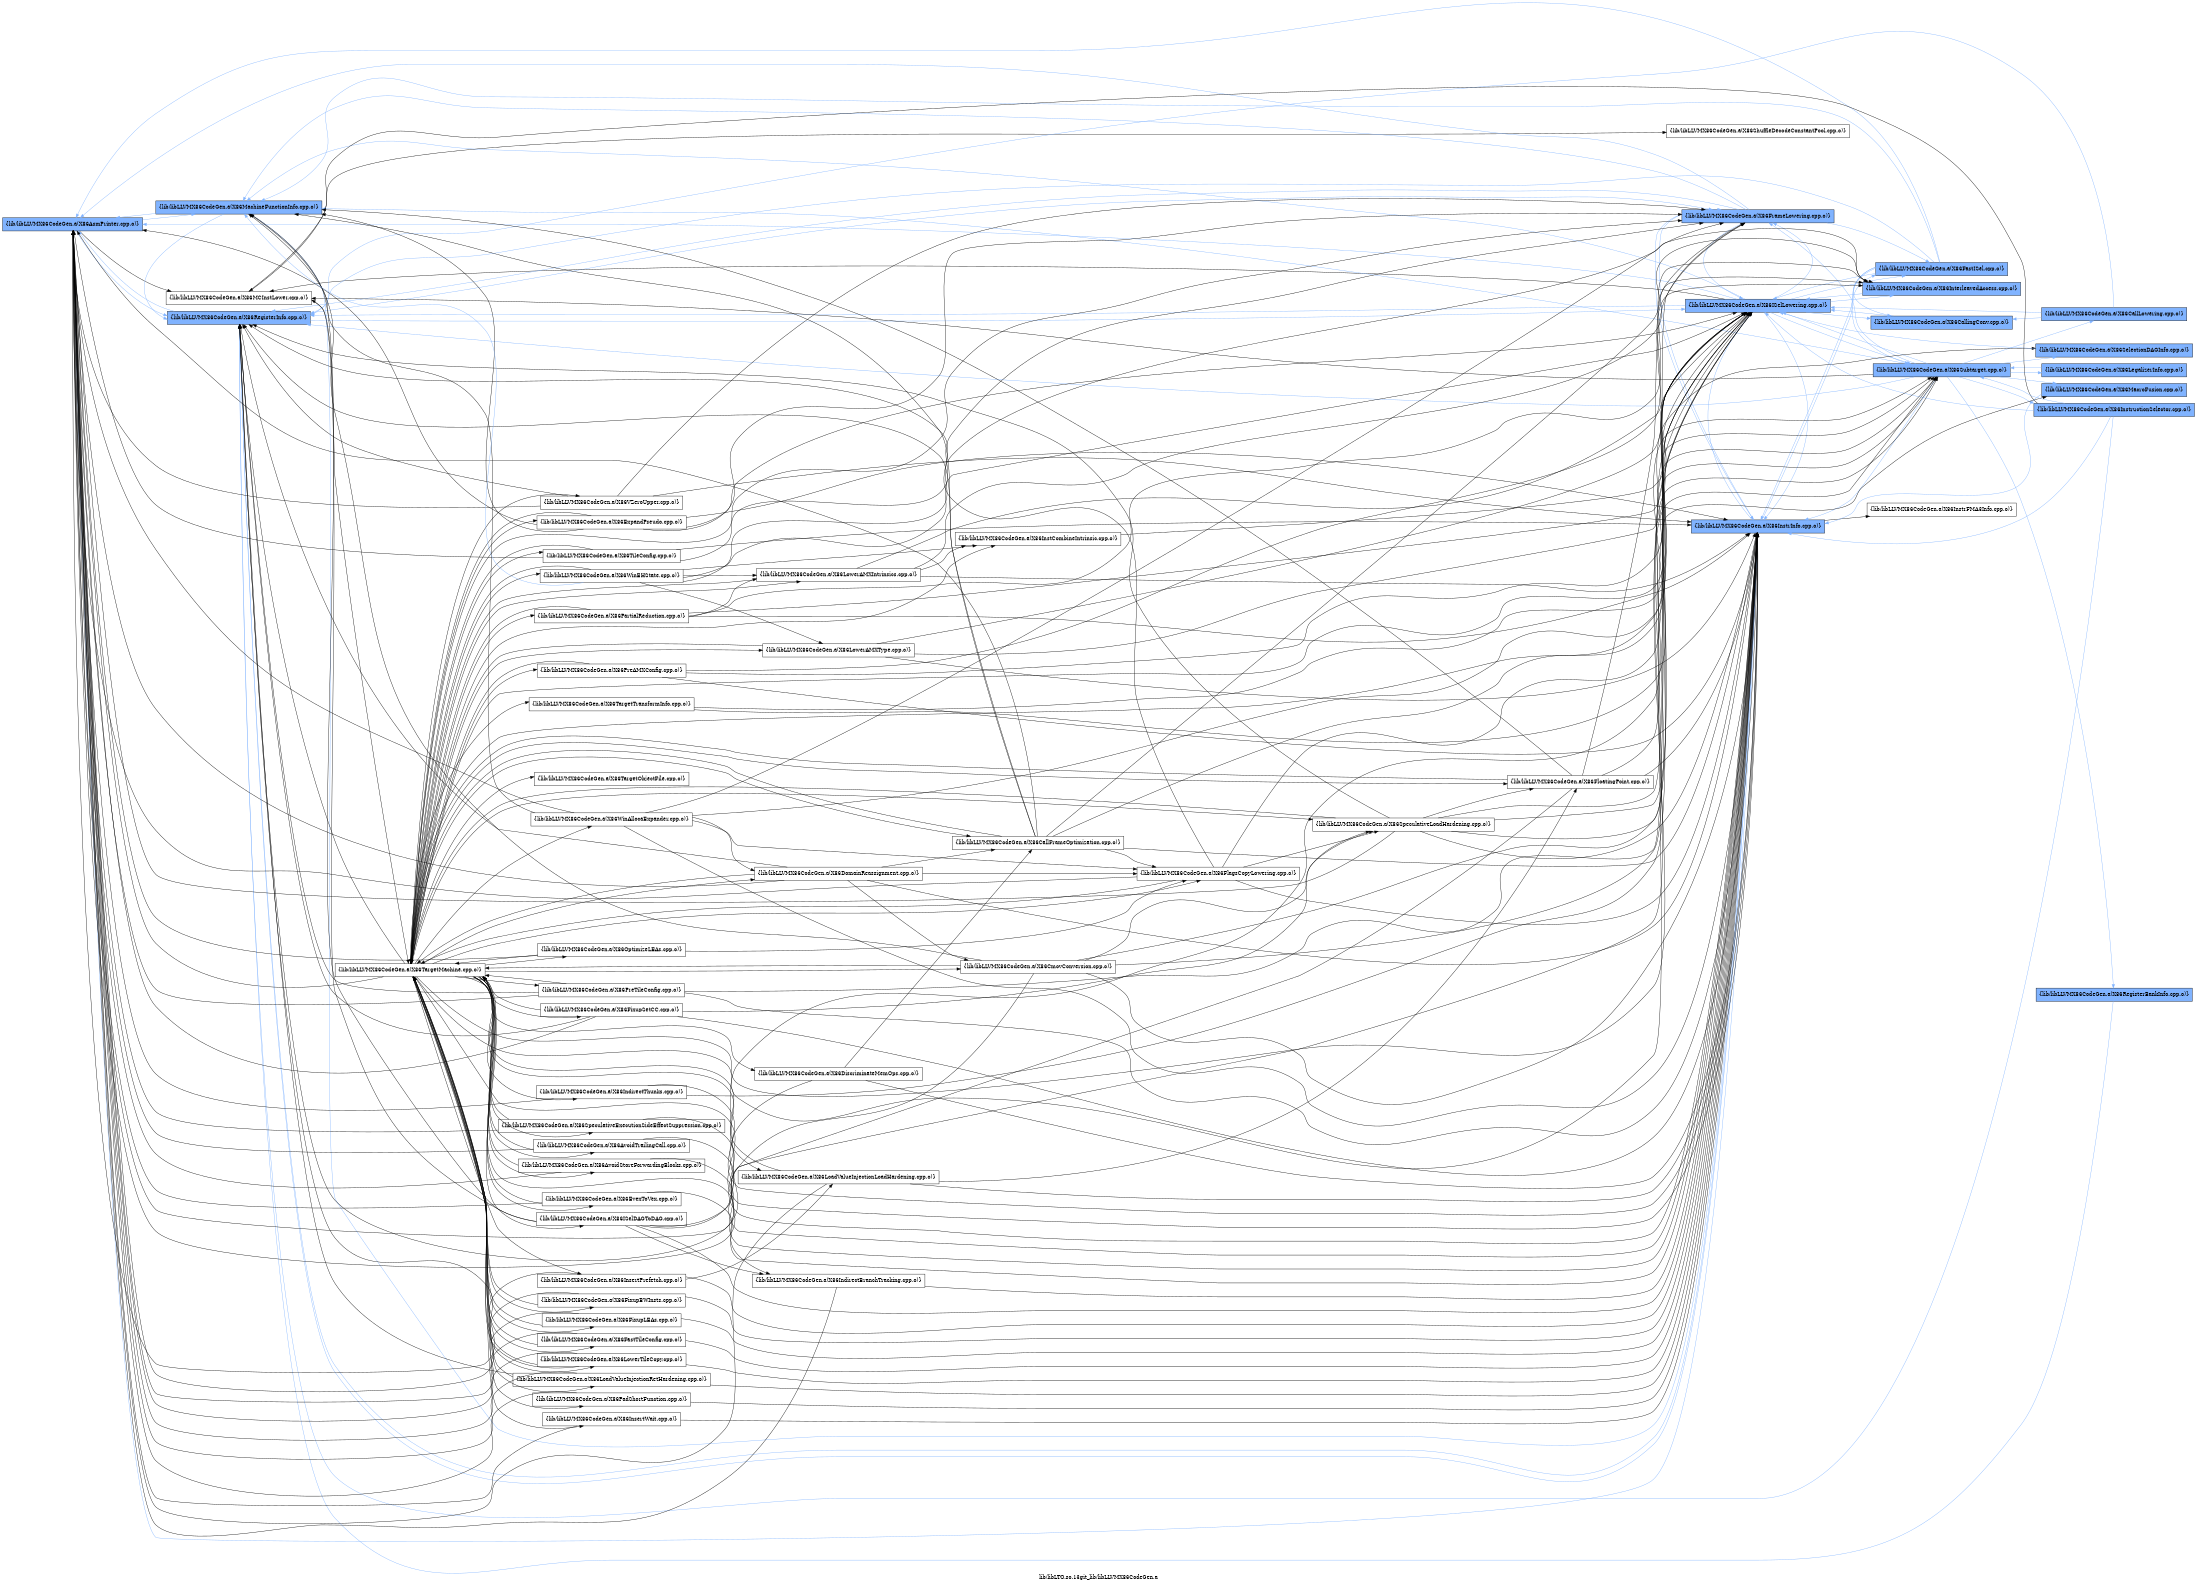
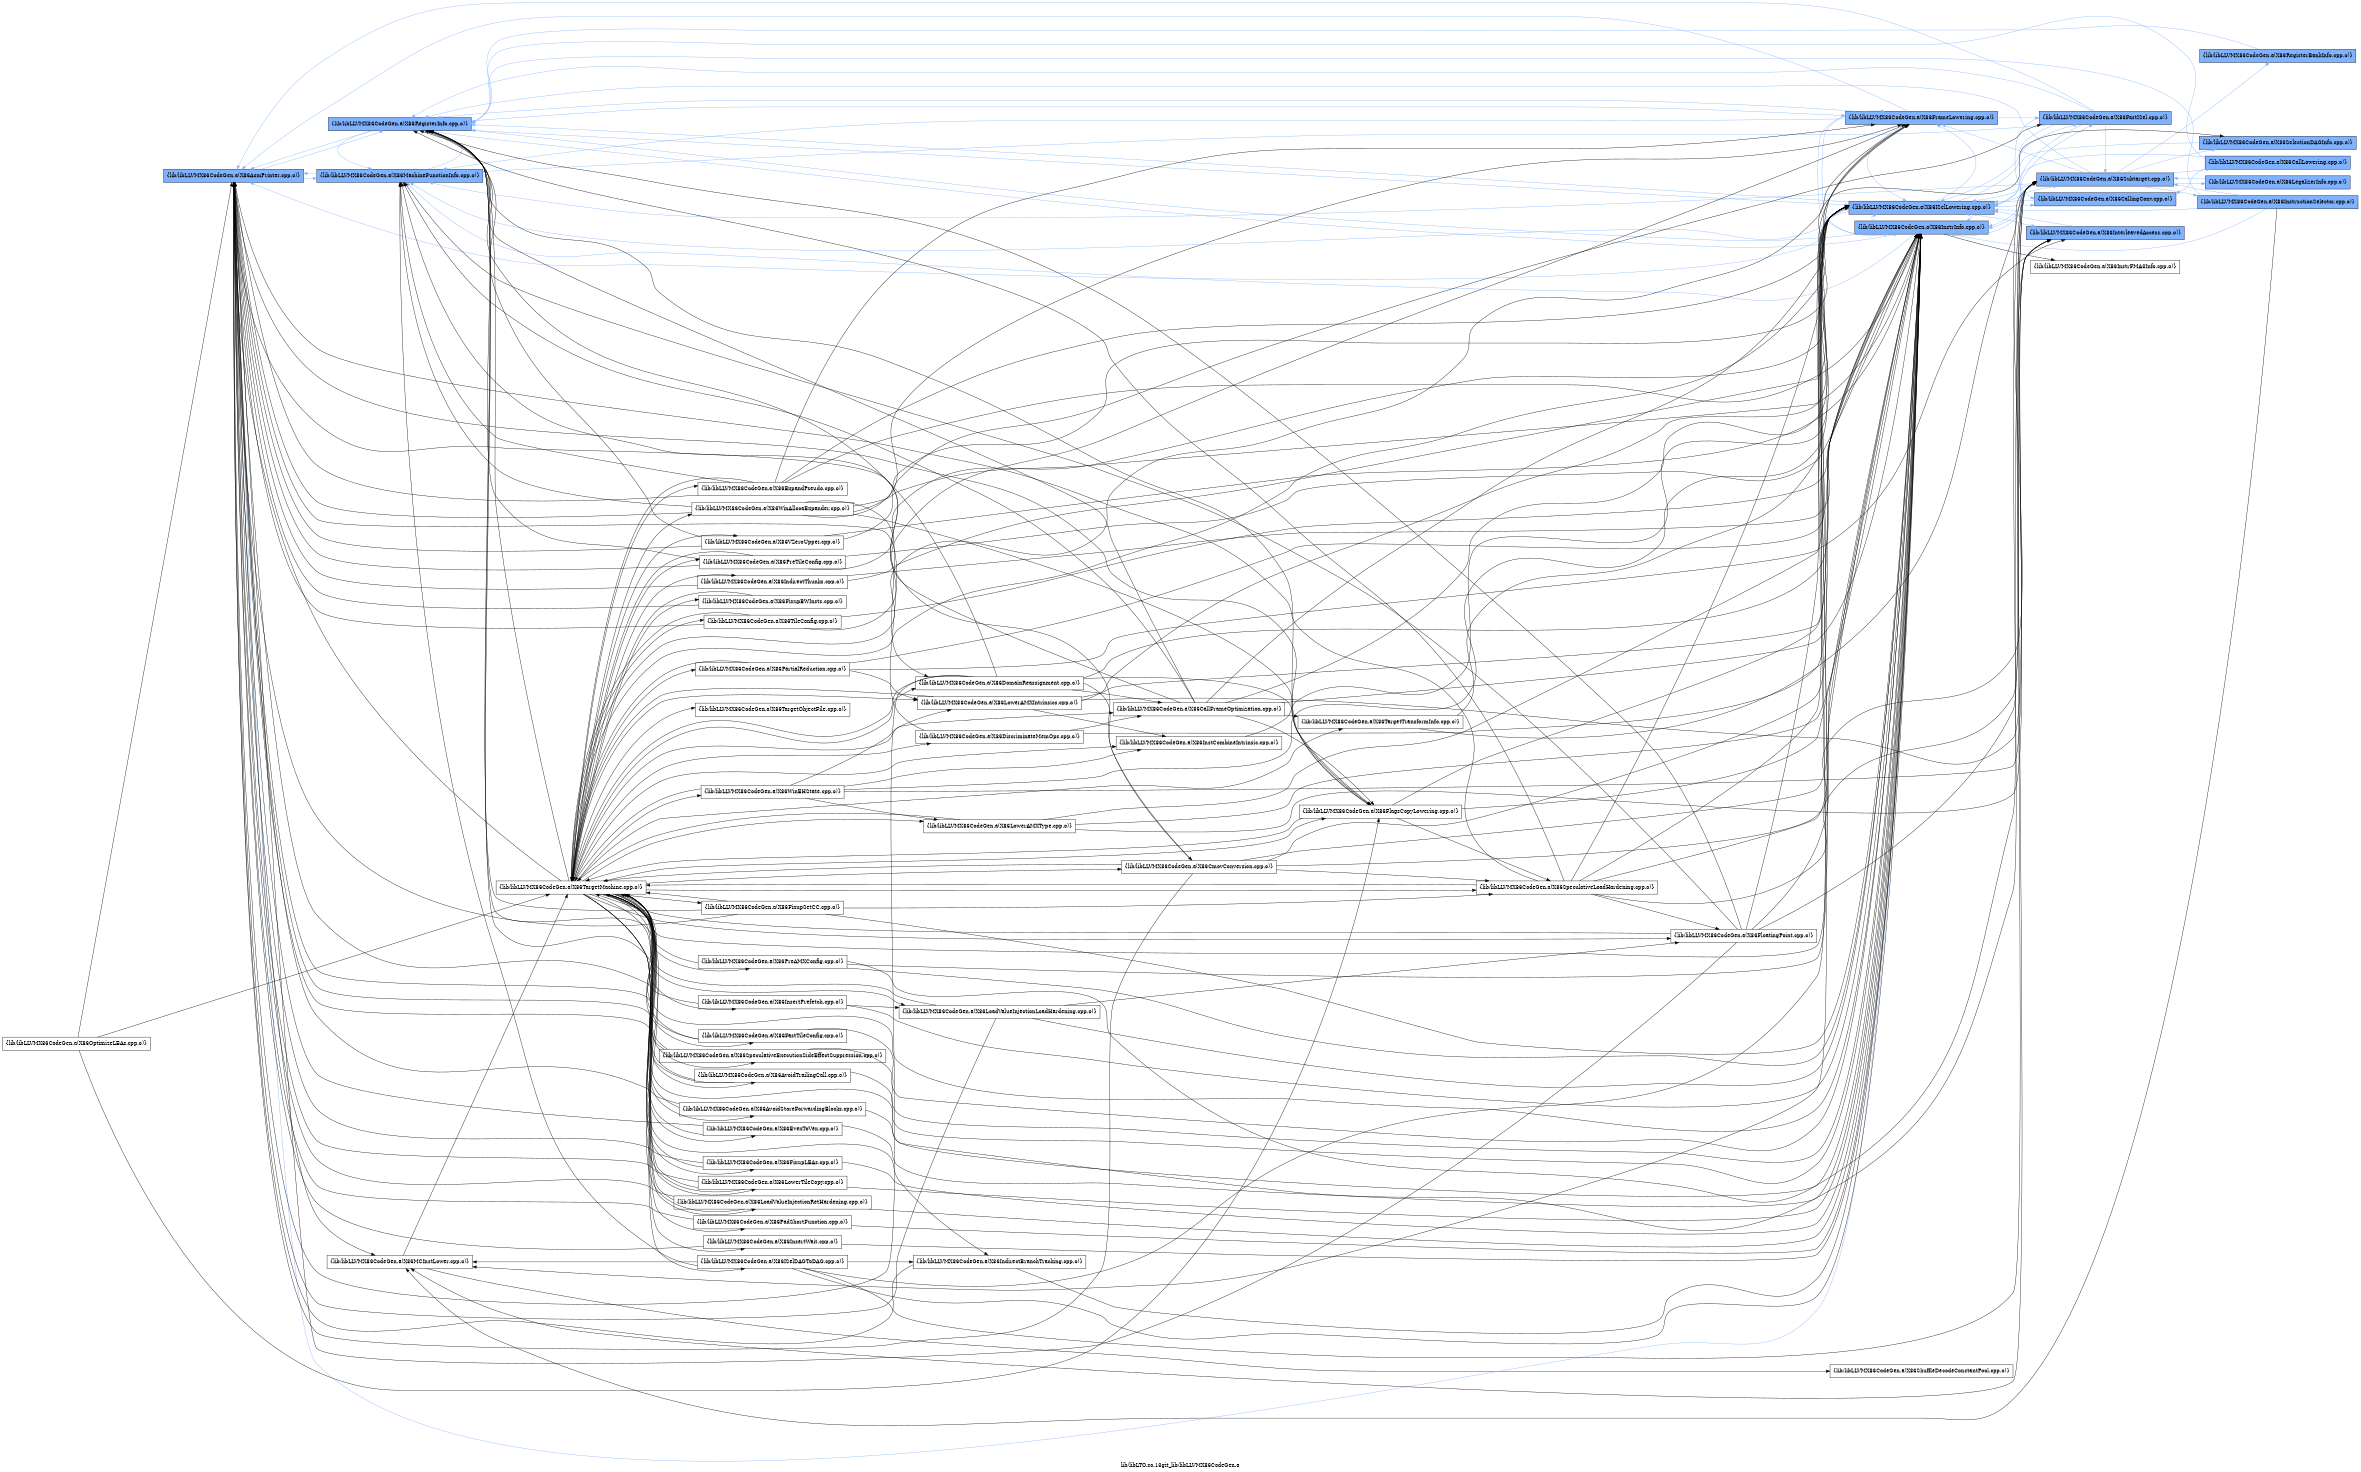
edge "{lib/libLLVMX86CodeGen.a(X86VZeroUpper.cpp.o)}" -> "{lib/libLLVMX86CodeGen.a(X86FrameLowering.cpp.o)}": now "{lib/libLLVMX86CodeGen.a(X86VZeroUpper.cpp.o)}" -> "{lib/libLLVMX86CodeGen.a(X86FastISel.cpp.o)}"
edge "{lib/libLLVMX86CodeGen.a(X86WinEHState.cpp.o)}" -> "{lib/libLLVMX86CodeGen.a(X86MachineFunctionInfo.cpp.o)}": now "{lib/libLLVMX86CodeGen.a(X86RegisterInfo.cpp.o)}" -> "{lib/libLLVMX86CodeGen.a(X86MachineFunctionInfo.cpp.o)}"
node "{lib/libLLVMX86CodeGen.a(X86MacroFusion.cpp.o)}": removed
edge "{lib/libLLVMX86CodeGen.a(X86PartialReduction.cpp.o)}" -> "{lib/libLLVMX86CodeGen.a(X86ISelLowering.cpp.o)}": removed
edge "{lib/libLLVMX86CodeGen.a(X86CallFrameOptimization.cpp.o)}" -> "{lib/libLLVMX86CodeGen.a(X86TargetMachine.cpp.o)}": now "{lib/libLLVMX86CodeGen.a(X86CallFrameOptimization.cpp.o)}" -> "{lib/libLLVMX86CodeGen.a(X86TargetTransformInfo.cpp.o)}"
edge "{lib/libLLVMX86CodeGen.a(X86TargetMachine.cpp.o)}" -> "{lib/libLLVMX86CodeGen.a(X86OptimizeLEAs.cpp.o)}": removed
edge "{lib/libLLVMX86CodeGen.a(X86FixupBWInsts.cpp.o)}" -> "{lib/libLLVMX86CodeGen.a(X86InstrInfo.cpp.o)}": removed
edge "{lib/libLLVMX86CodeGen.a(X86FloatingPoint.cpp.o)}" -> "{lib/libLLVMX86CodeGen.a(X86AsmPrinter.cpp.o)}": added
